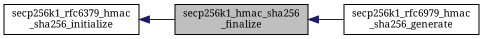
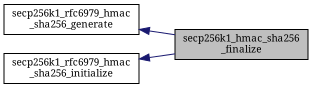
node "secp256k1_rfc6379_hmac _sha256_initialize": label "secp256k1_rfc6379_hmac _sha256_initialize" -> "secp256k1_rfc6979_hmac _sha256_initialize"
edge "secp256k1_rfc6979_hmac _sha256_generate" -> "secp256k1_hmac_sha256 _finalize": reversed
